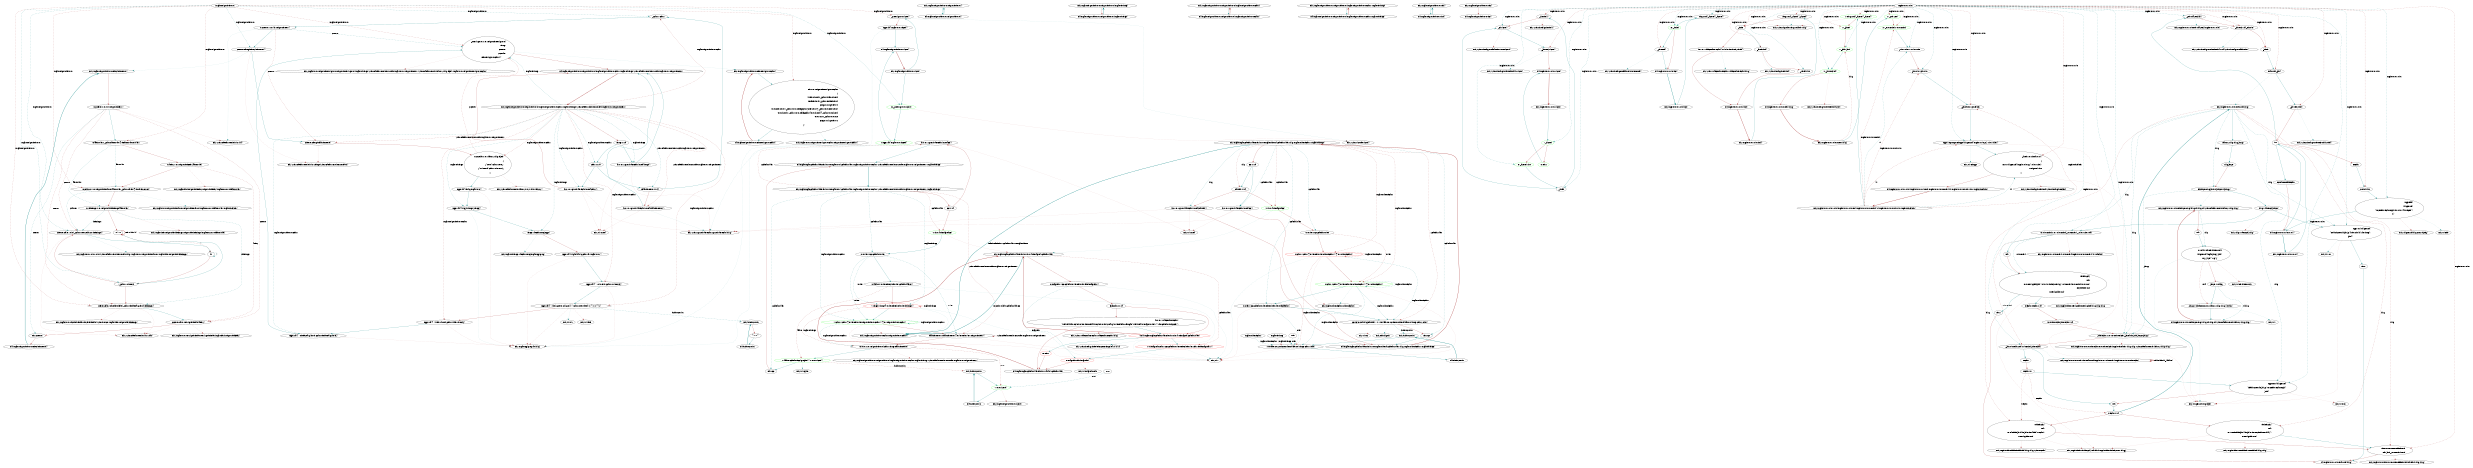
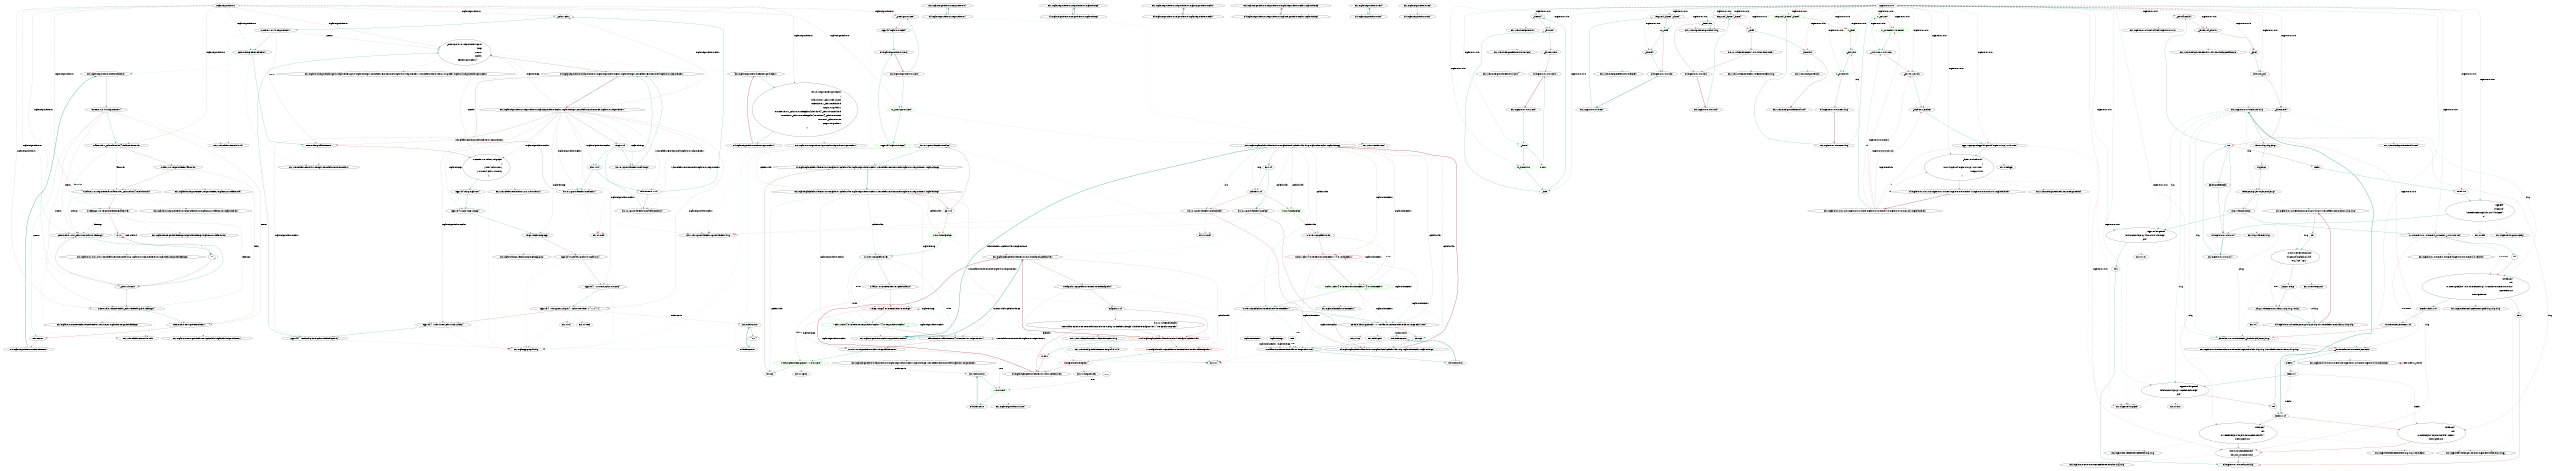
edge "HangFire.Server.Worker" -> "_jobIsReady.Dispose()": removed, label "HangFire.Server.Worker"
edge "_thread.Start()" -> "_started = true": now "_thread.Start()" -> "Entry System.Threading.ManualResetEventSlim.Set()"
